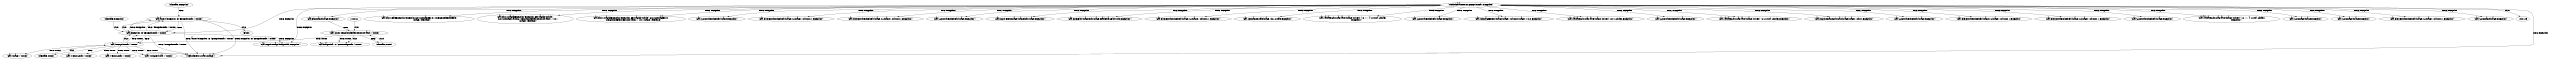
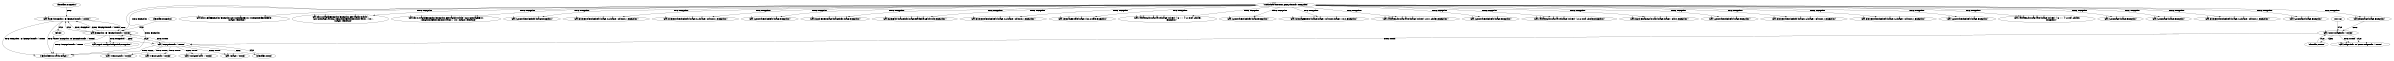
edge "(MethodParameterIn,ExceptionInfo *exception)" -> "(Call,AcquireImage(image_info,exception))": removed, label "DDG: exception"
node "1000129": removed
node "(Call,(const LengthAndFilesizeDoNotMatch *) NULL)": label "(Call,(const LengthAndFilesizeDoNotMatch *) NULL)" -> "(Call,(const ImageInfo *) NULL)"
